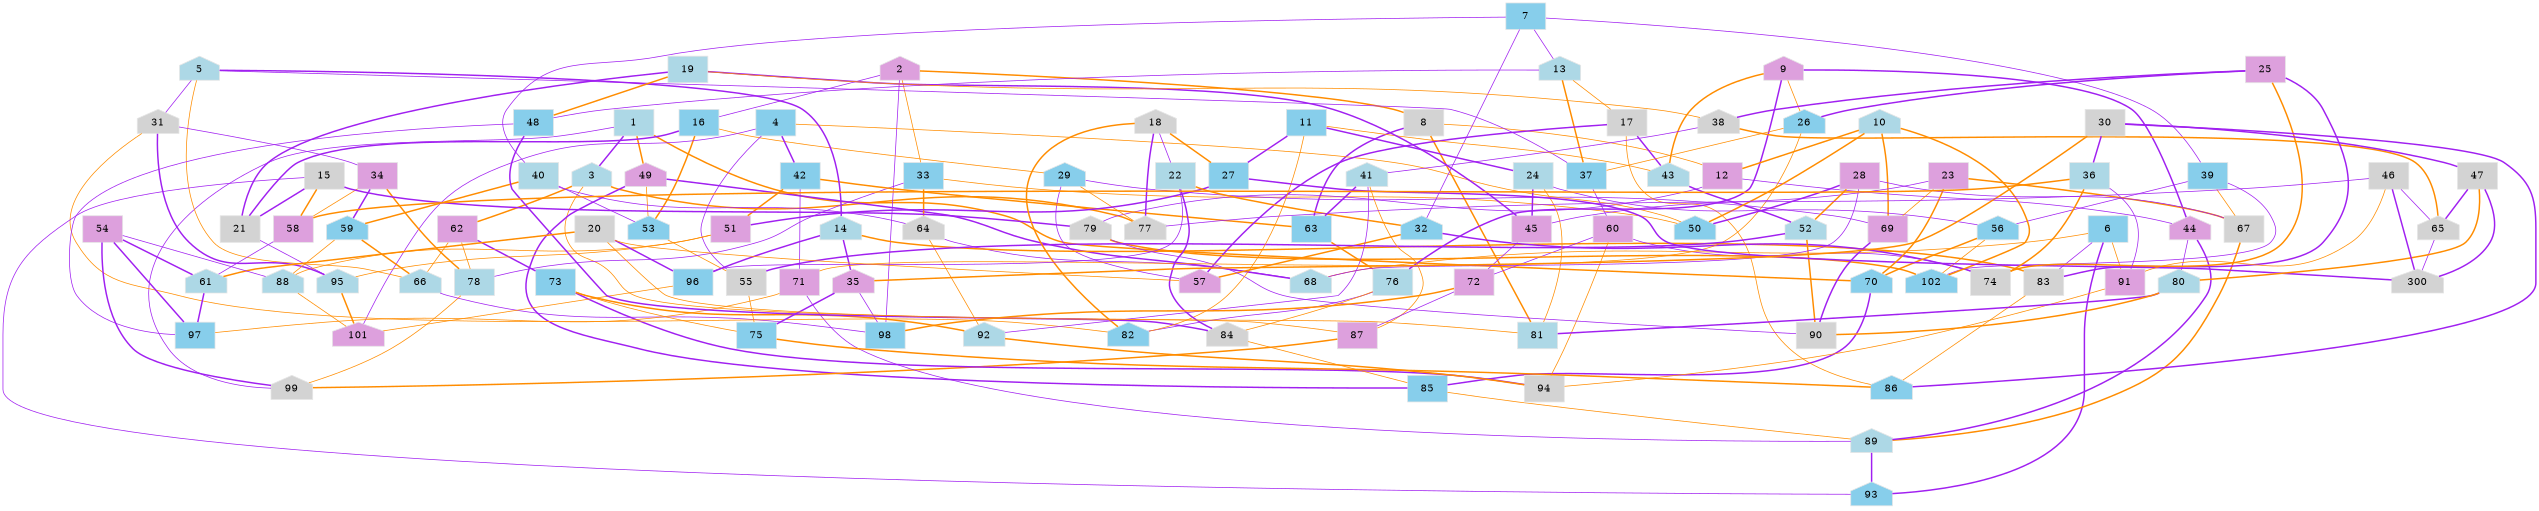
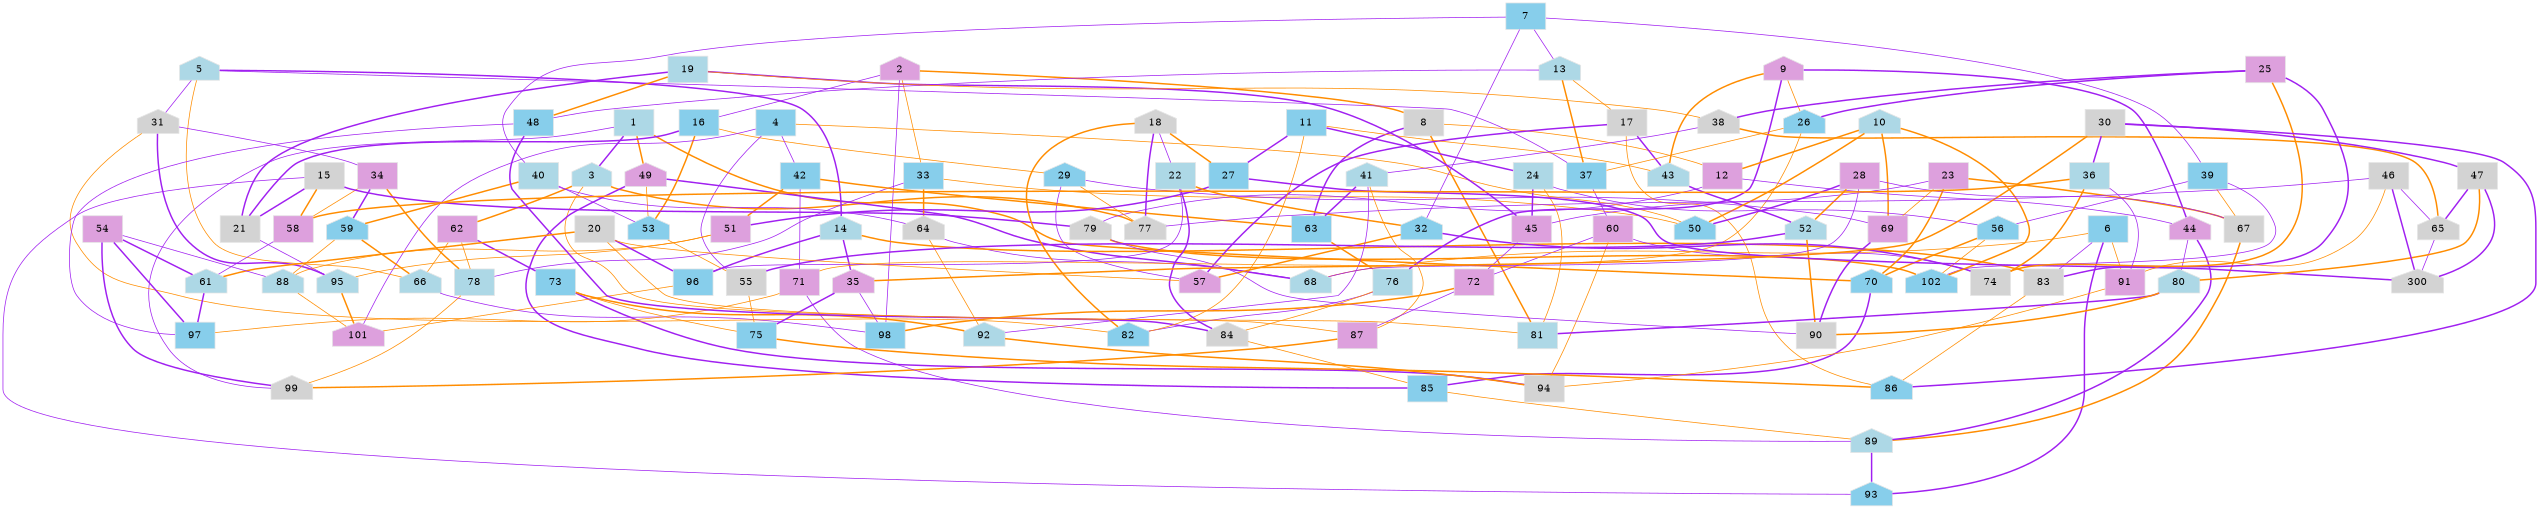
edge "4" -- "42": style bold -> solid
